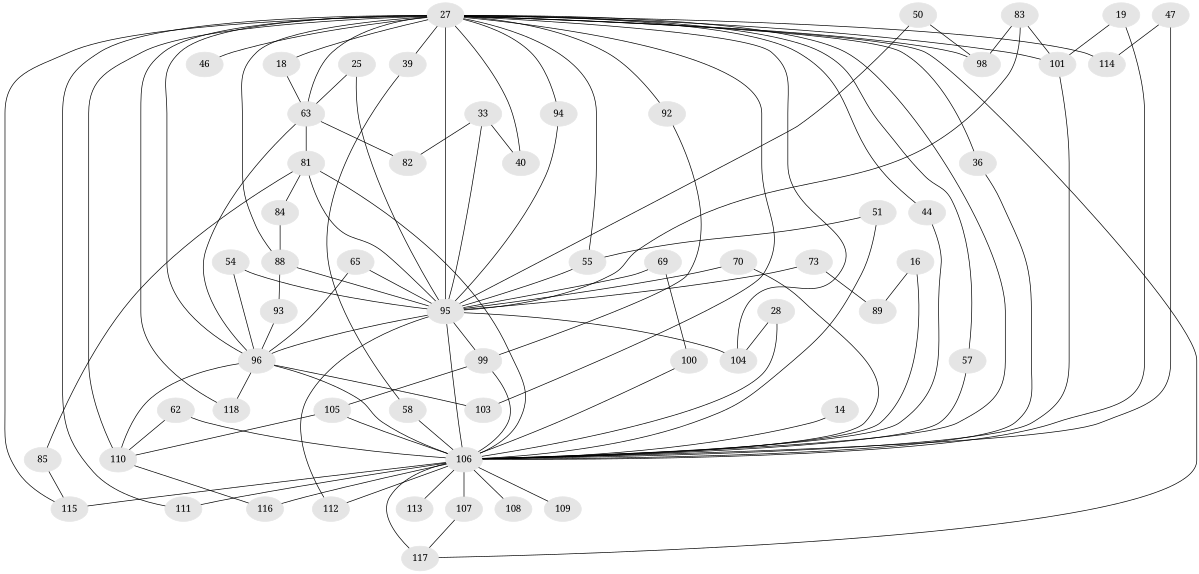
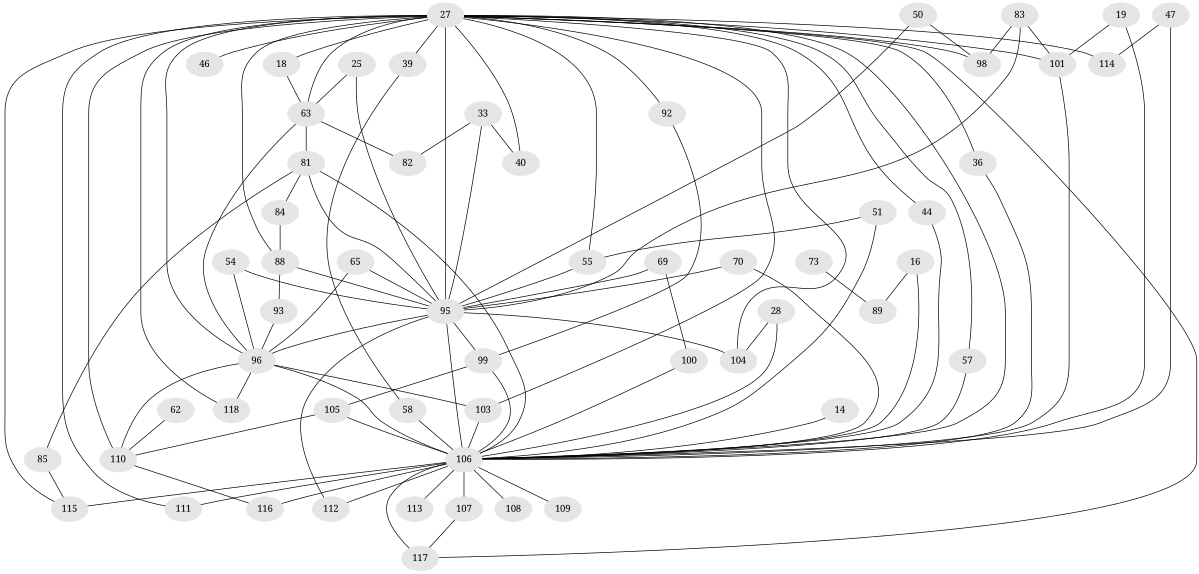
node "94": removed
edge "73" -- "95": removed
edge "62" -- "106": now "103" -- "106"
